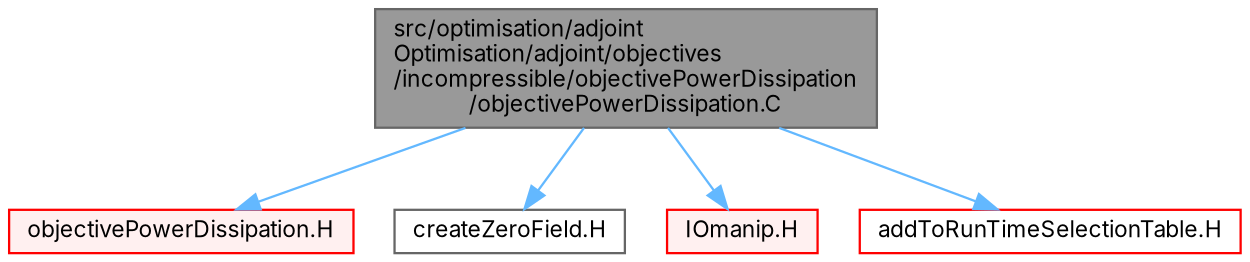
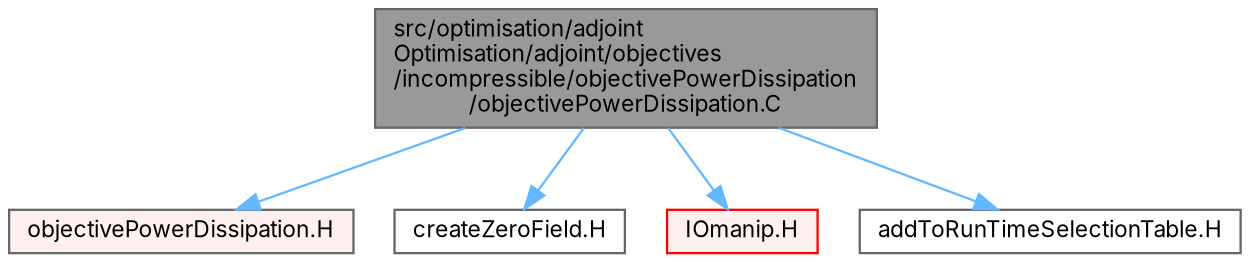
node "objectivePowerDissipation.H": color red -> grey40
node "addToRunTimeSelectionTable.H": color red -> grey40
